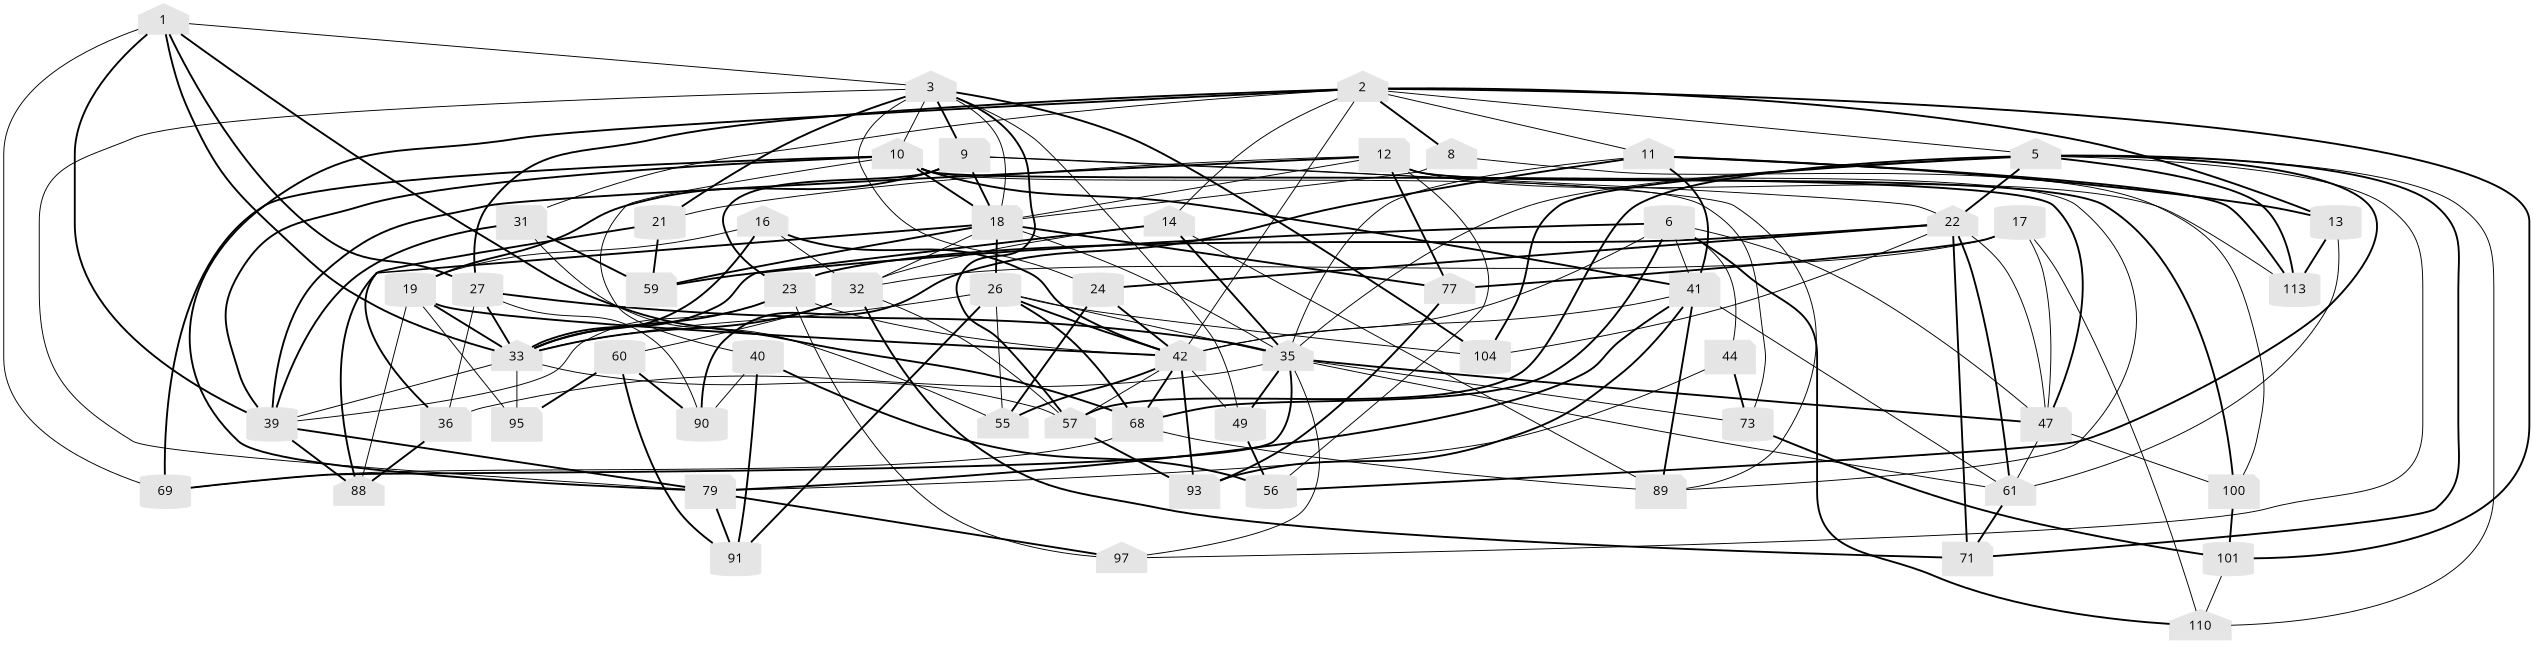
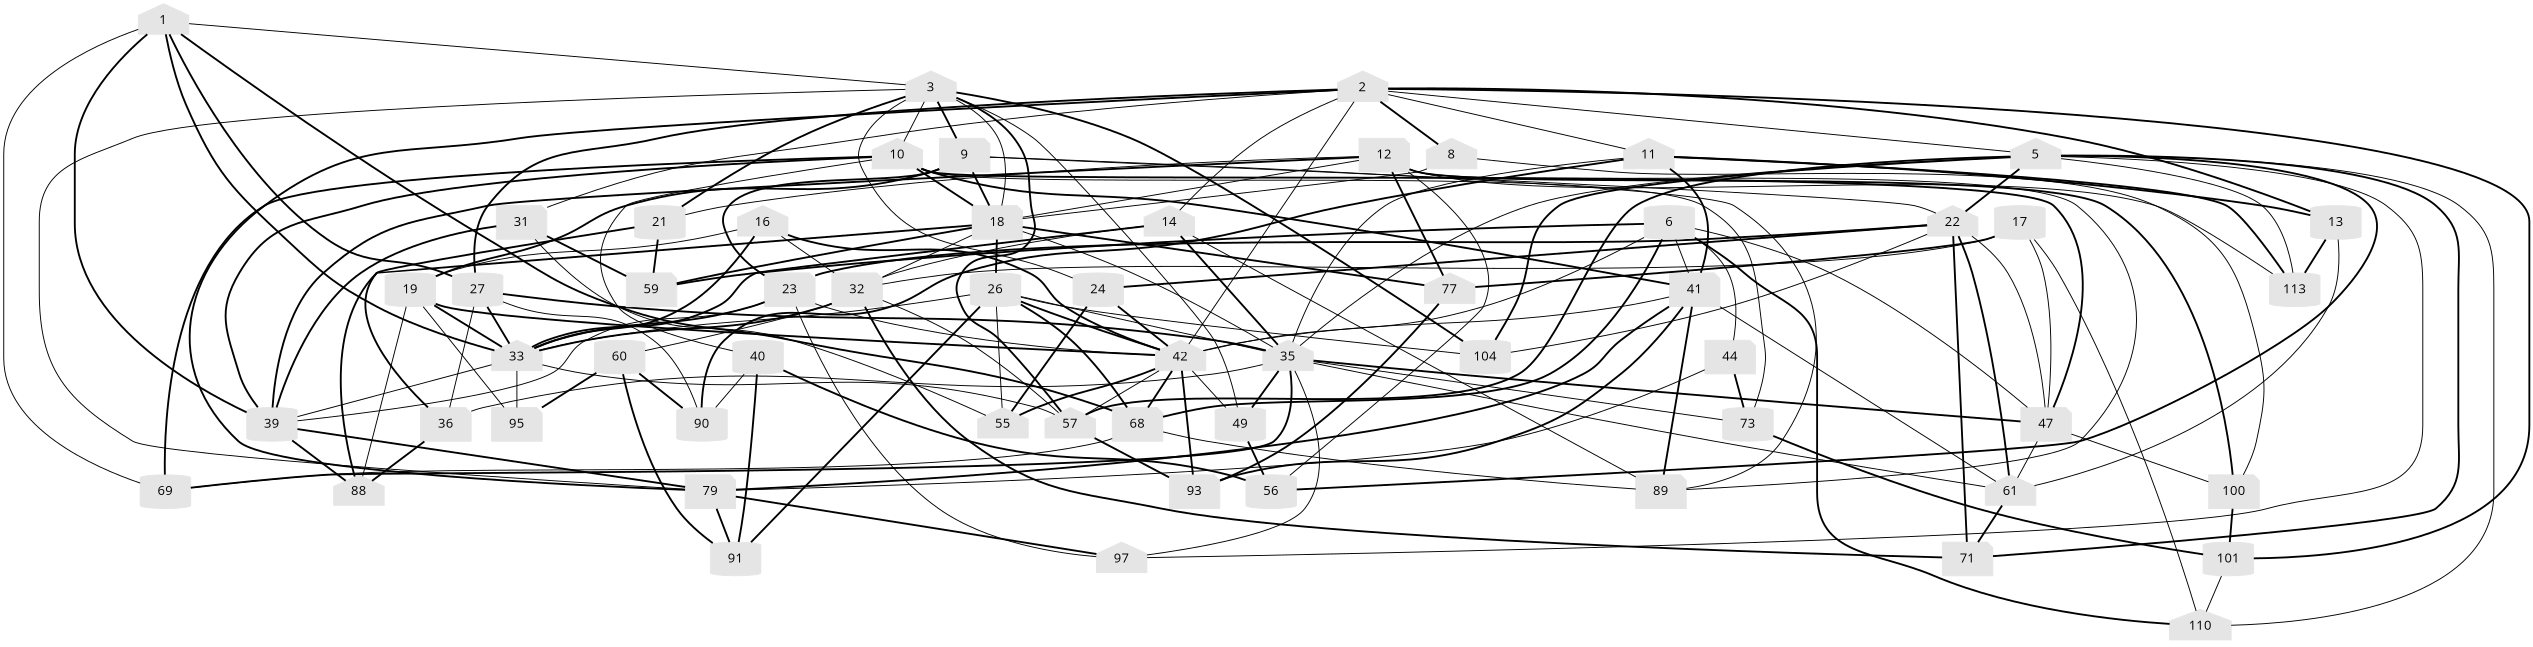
edge "5" -- "113": style bold -> solid
